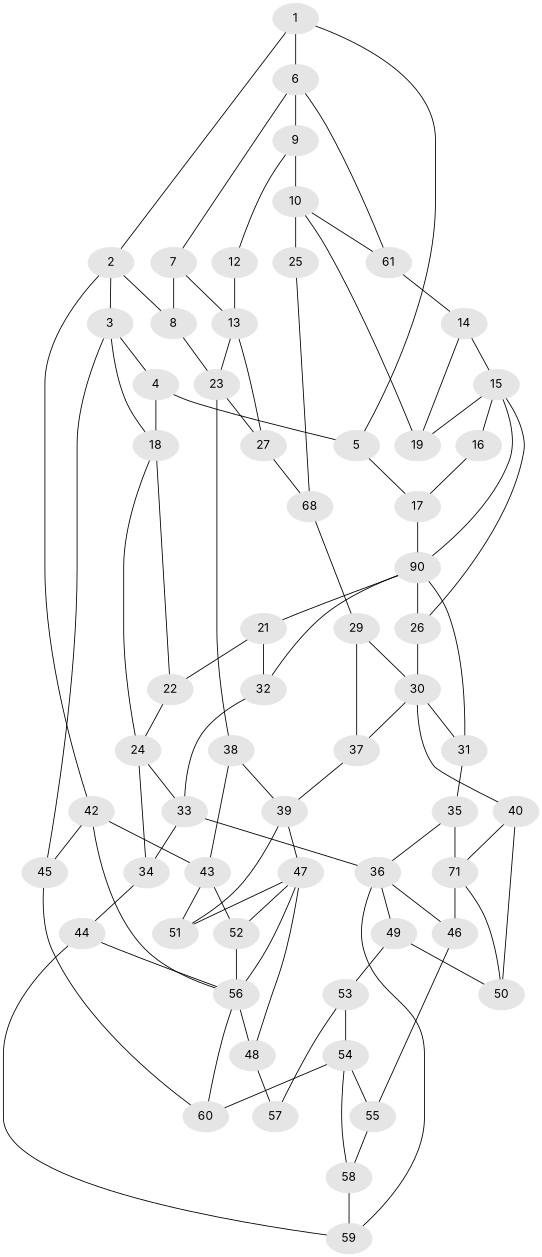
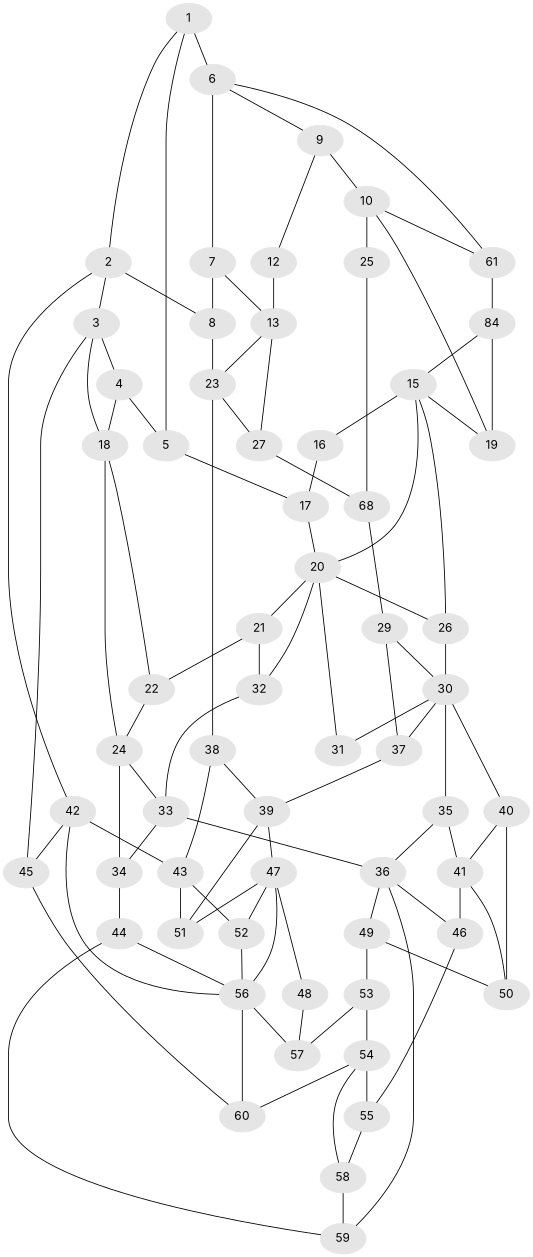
node "14": label "14" -> "84"
node "90": label "90" -> "20"
edge "31" -- "35": now "30" -- "35"
node "71": label "71" -> "41"
edge "56" -- "48": now "56" -- "57"
